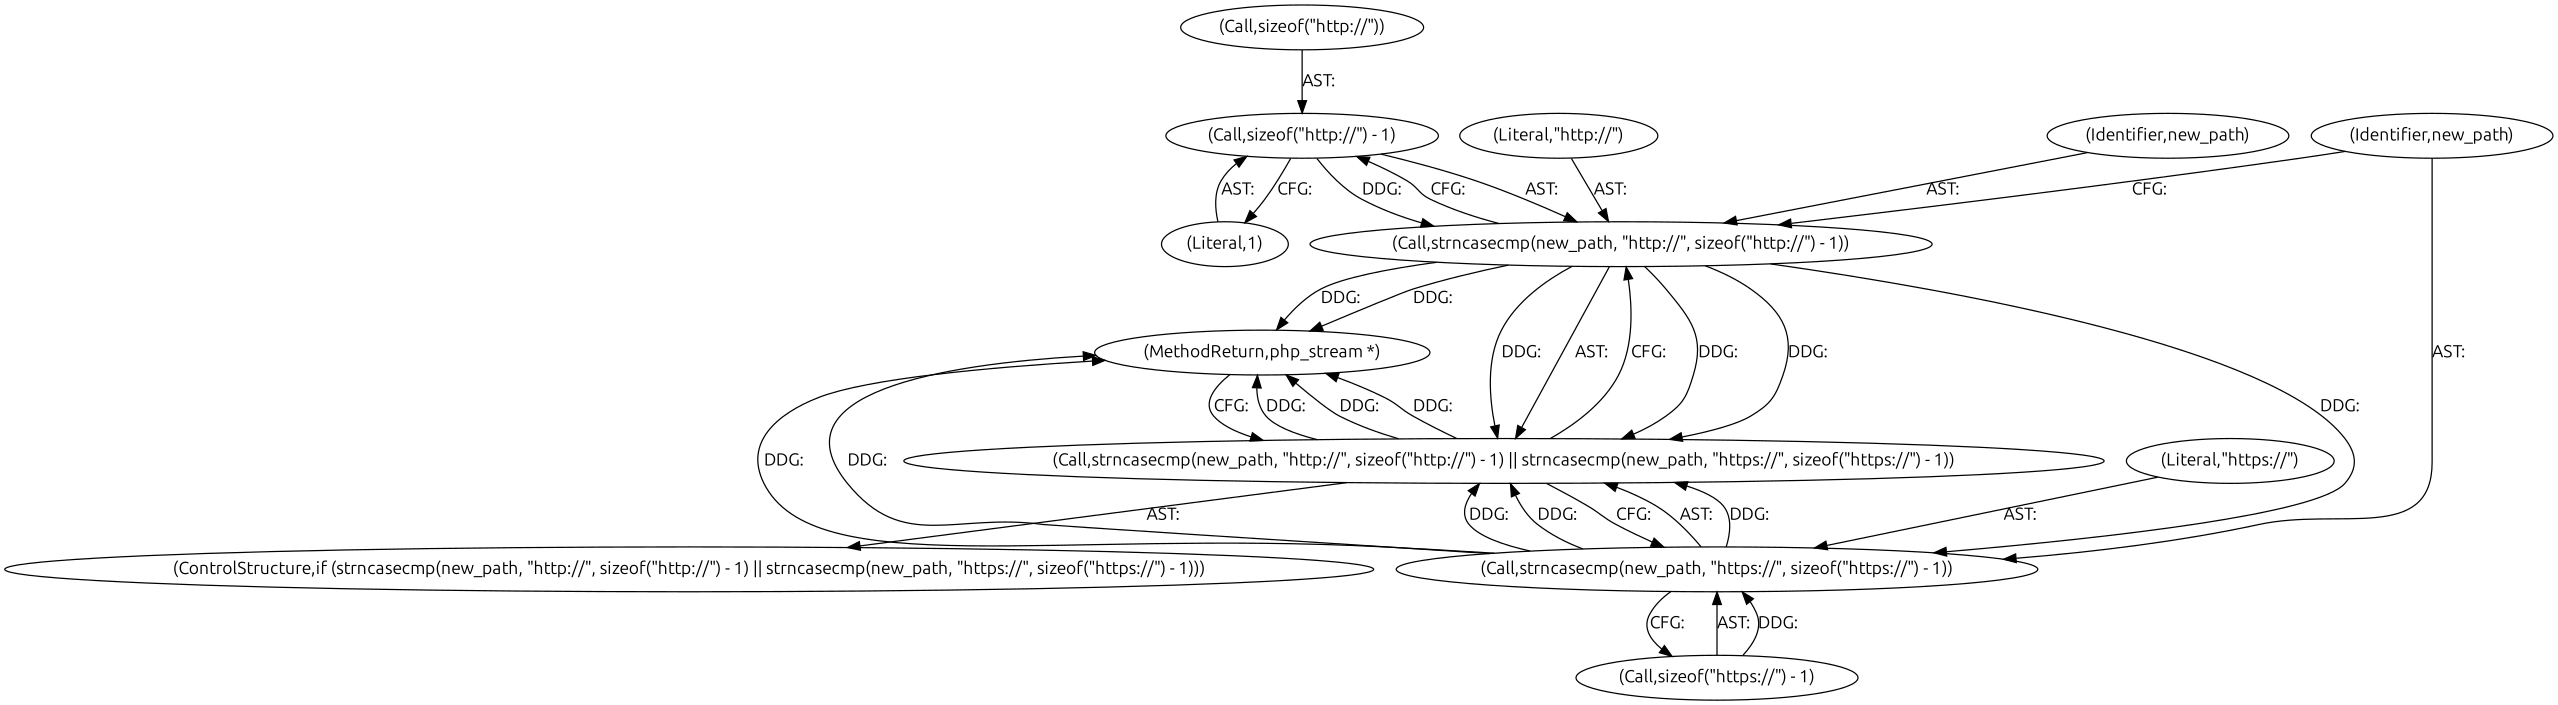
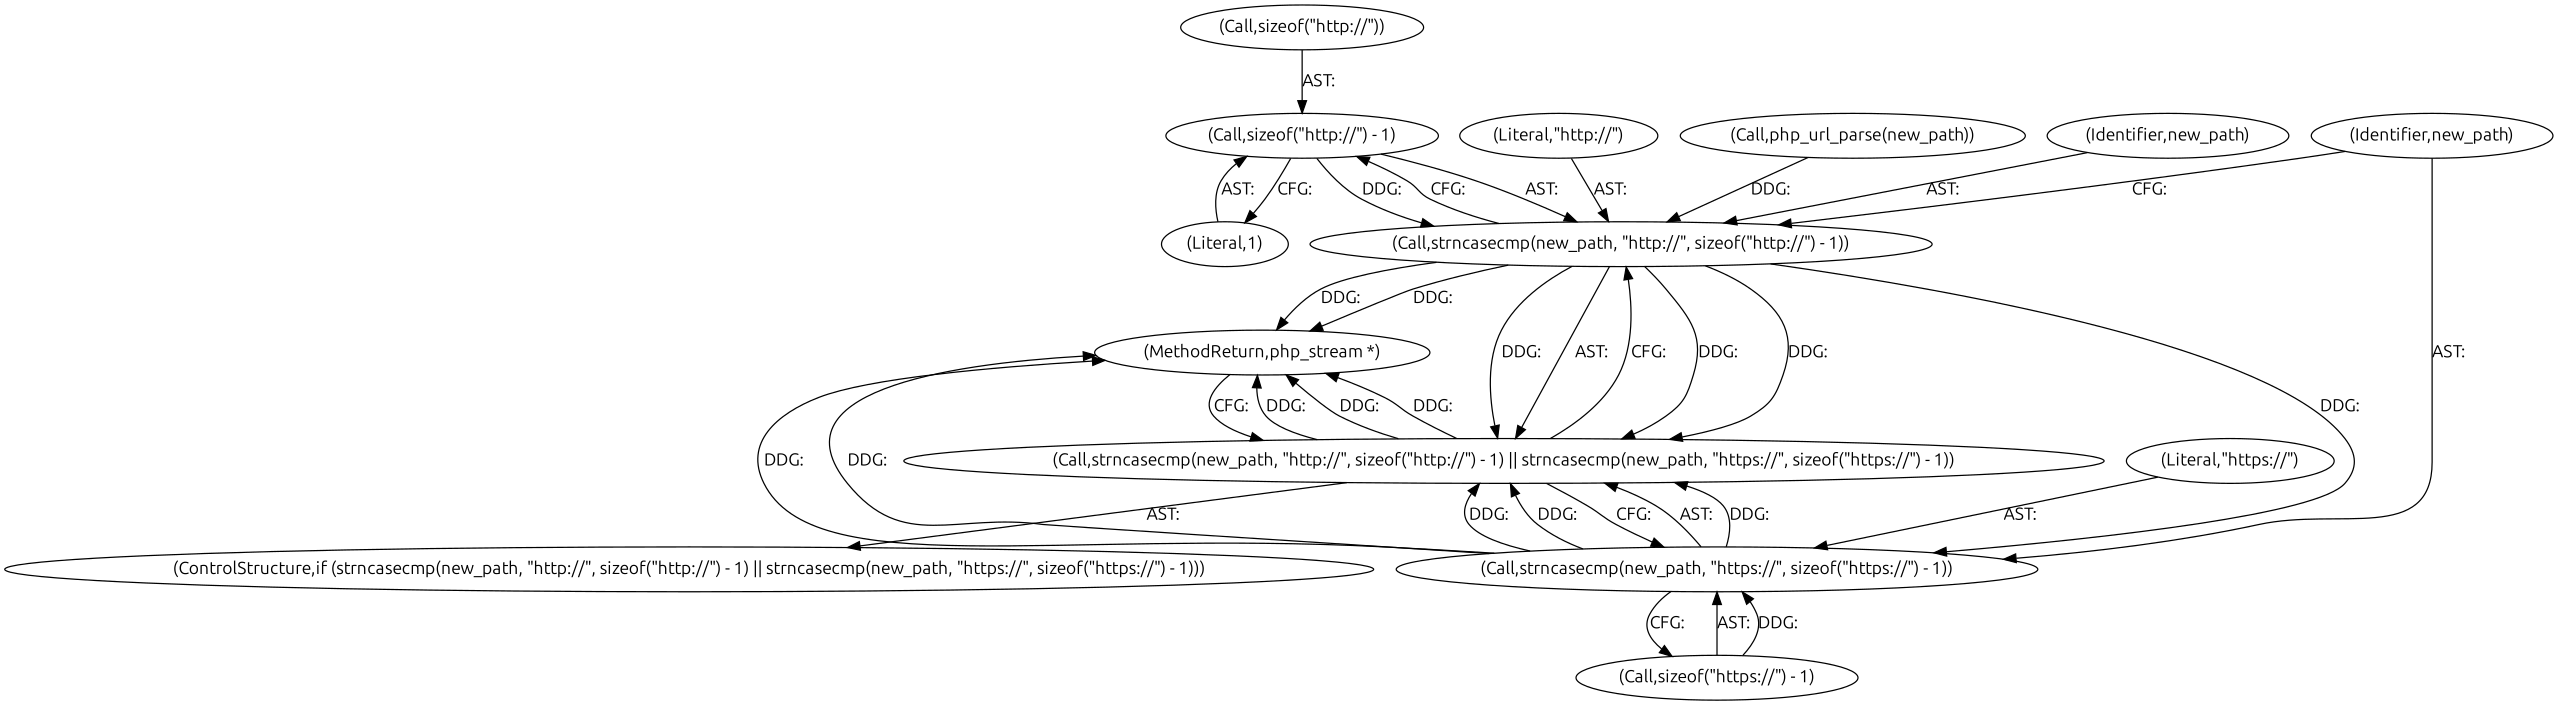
node "(Call,php_url_parse(new_path))": added
